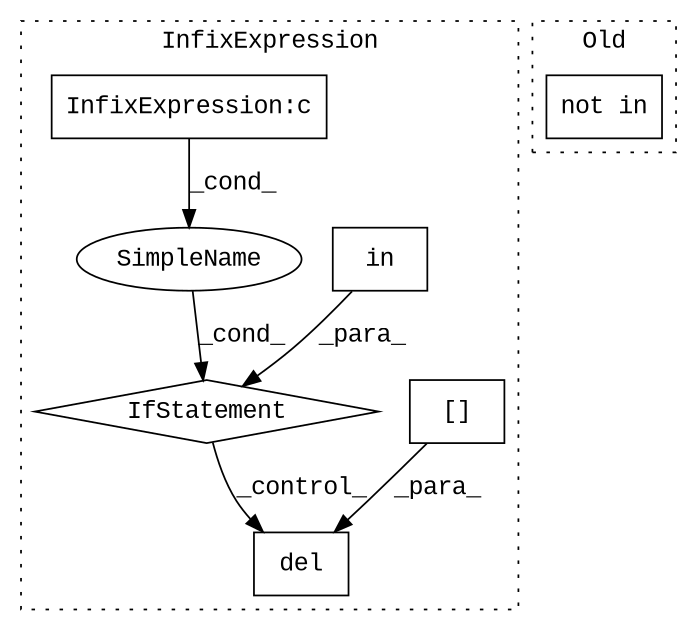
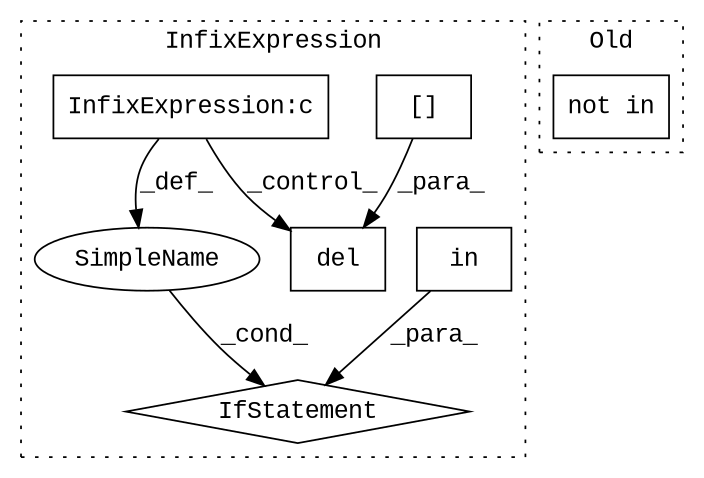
edge "InfixExpression:c" -> "SimpleName": label "_cond_" -> "_def_"
edge "IfStatement" -> "del": now "InfixExpression:c" -> "del"
